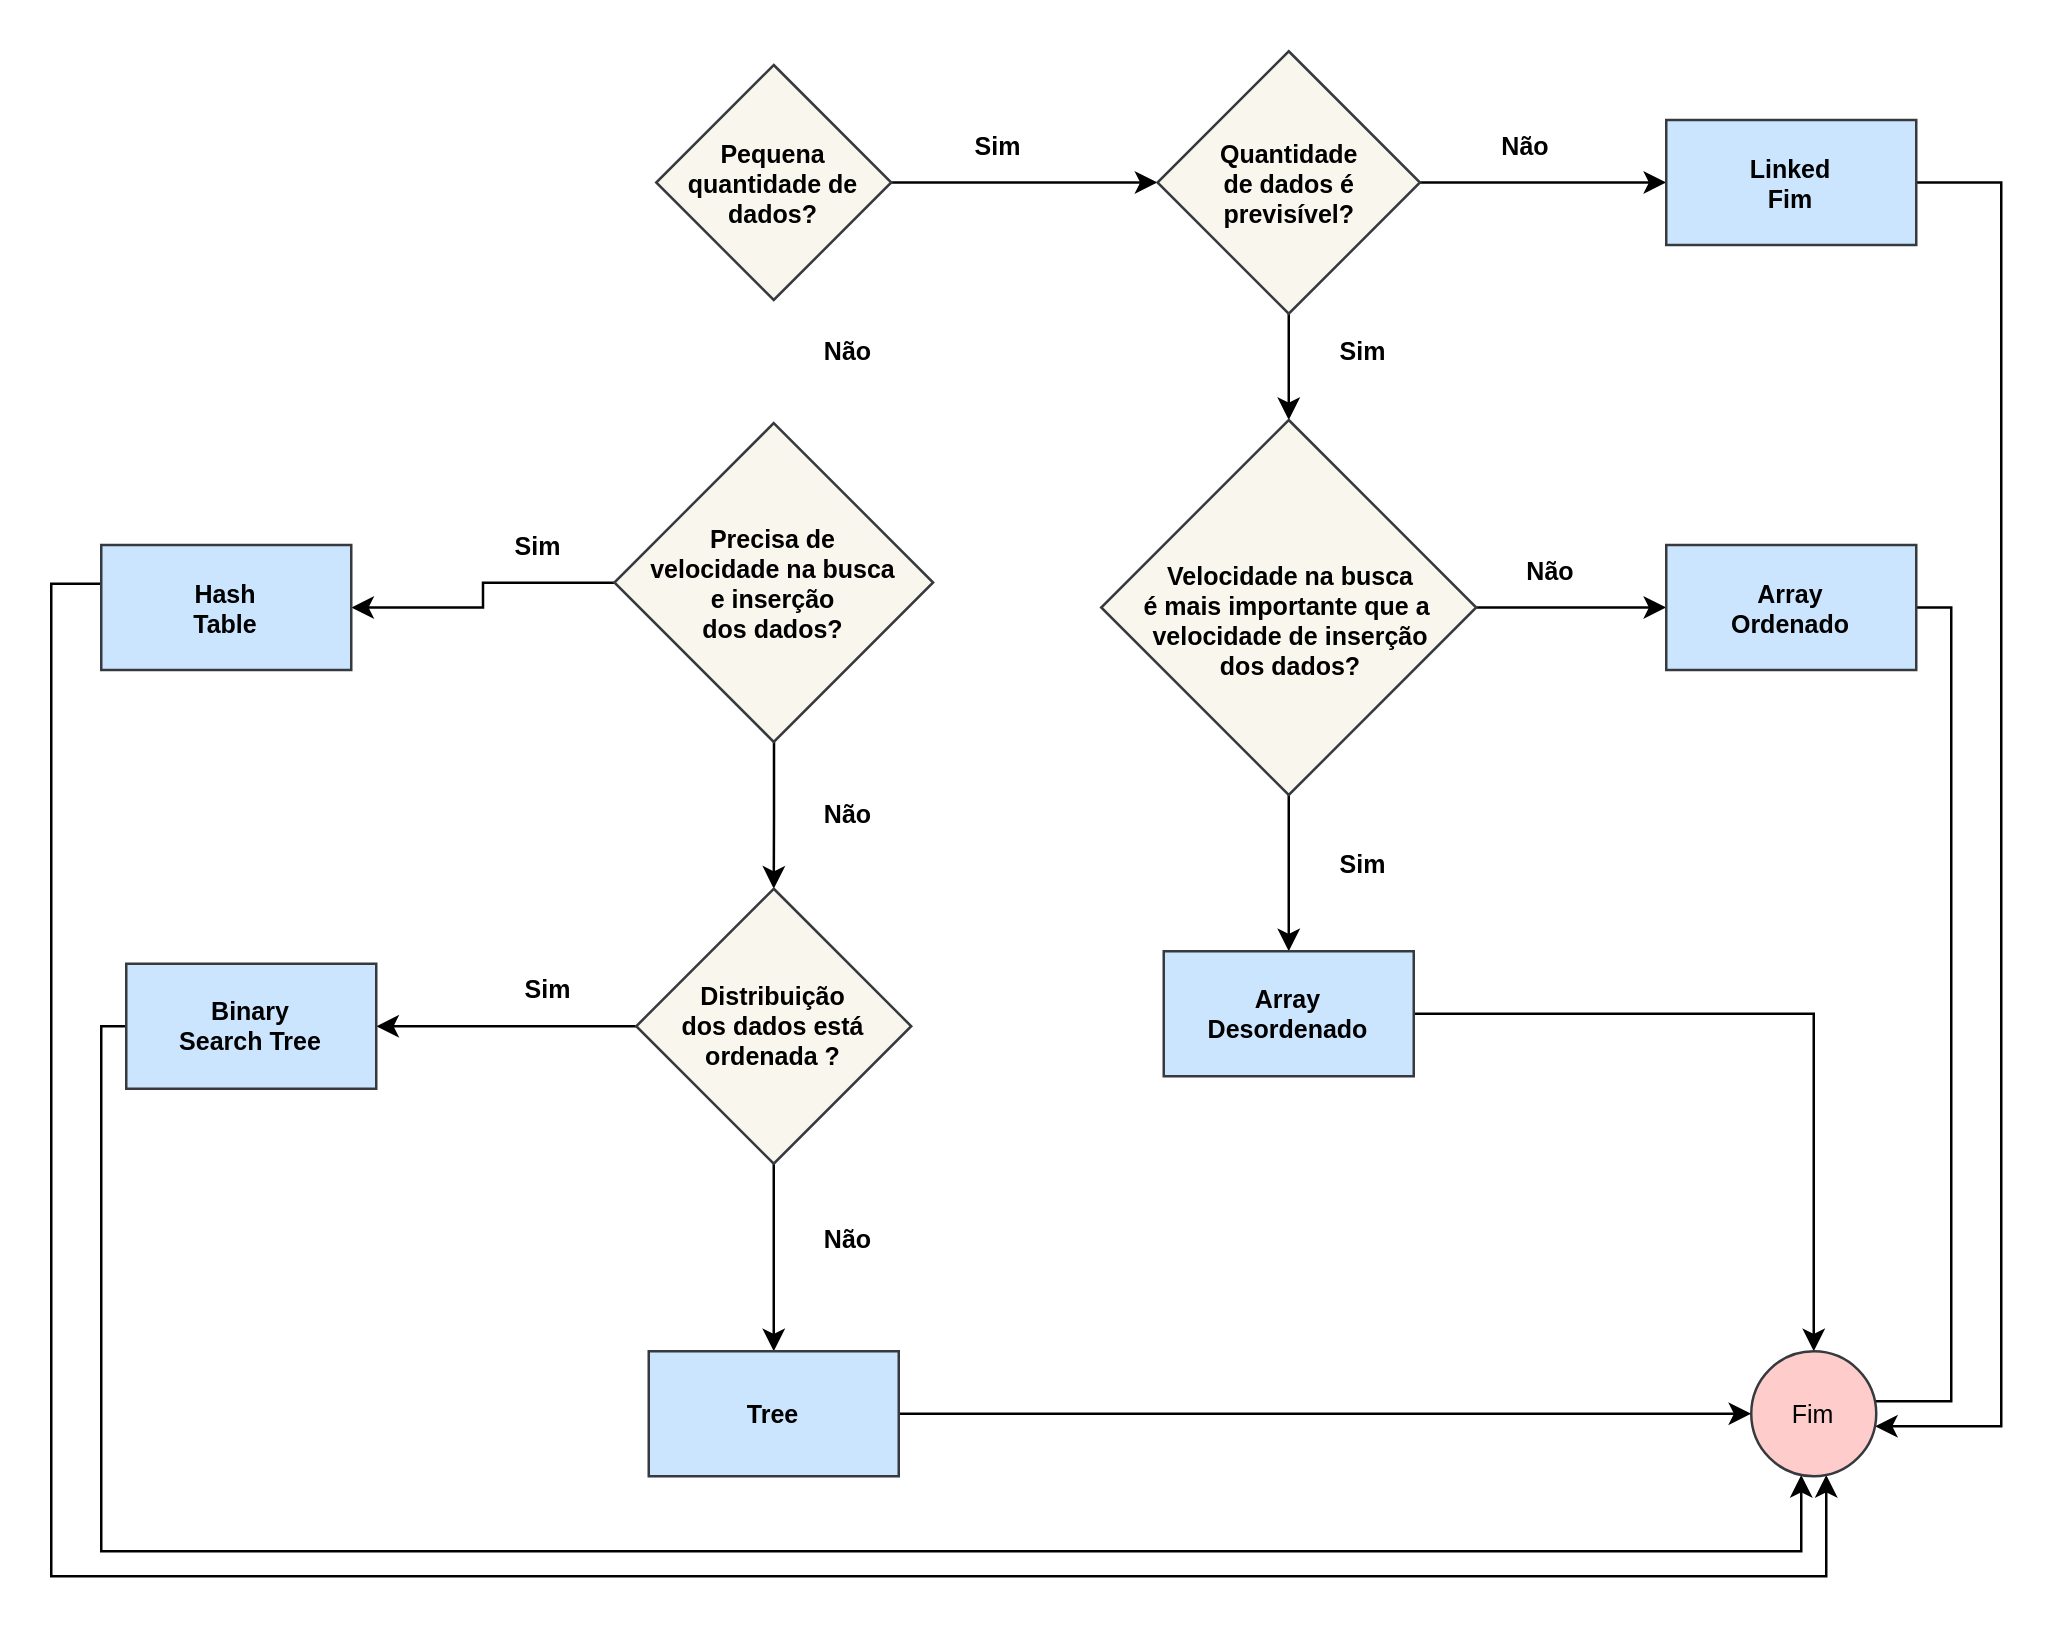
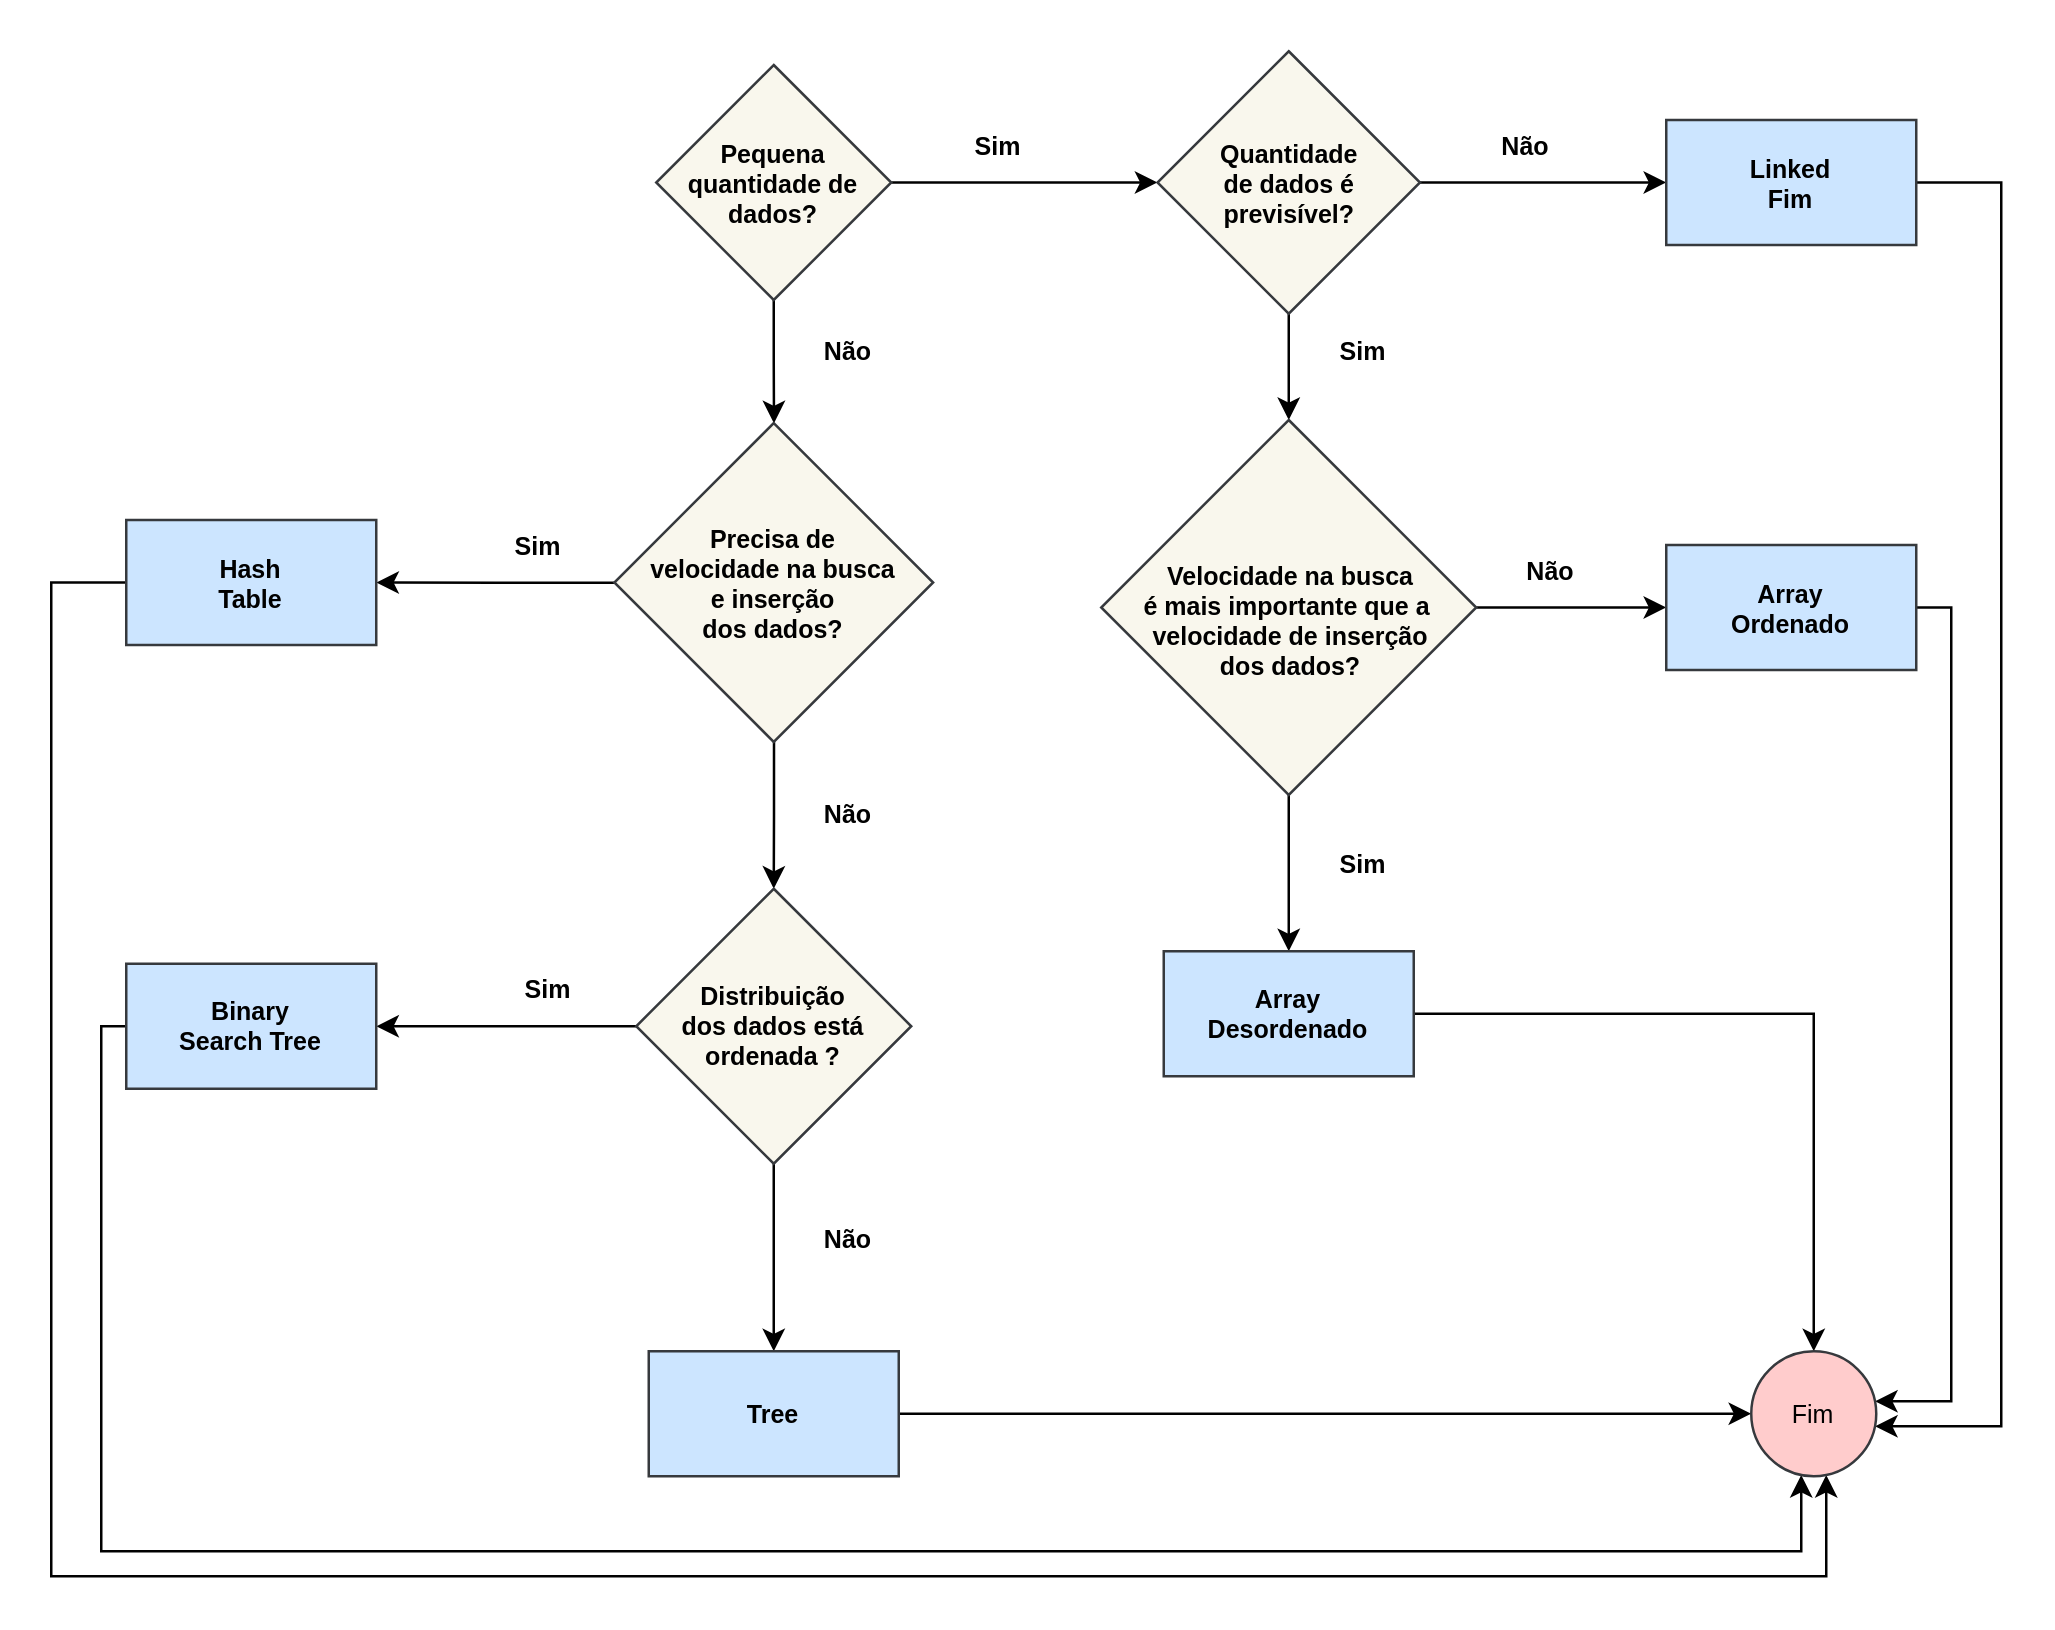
edge "Pequena quantidade de dados?" -> "Precisa de velocidade na busca e inserção dos dados?": added
node "HashTable": moved (226, 608) -> (251, 583)
edge "ArrayOrdenado" -- "Fim": arrowhead none -> classic
